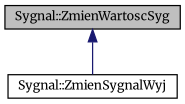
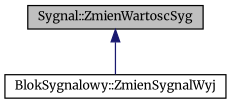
node "Sygnal::ZmienSygnalWyj": label "Sygnal::ZmienSygnalWyj" -> "BlokSygnalowy::ZmienSygnalWyj"
